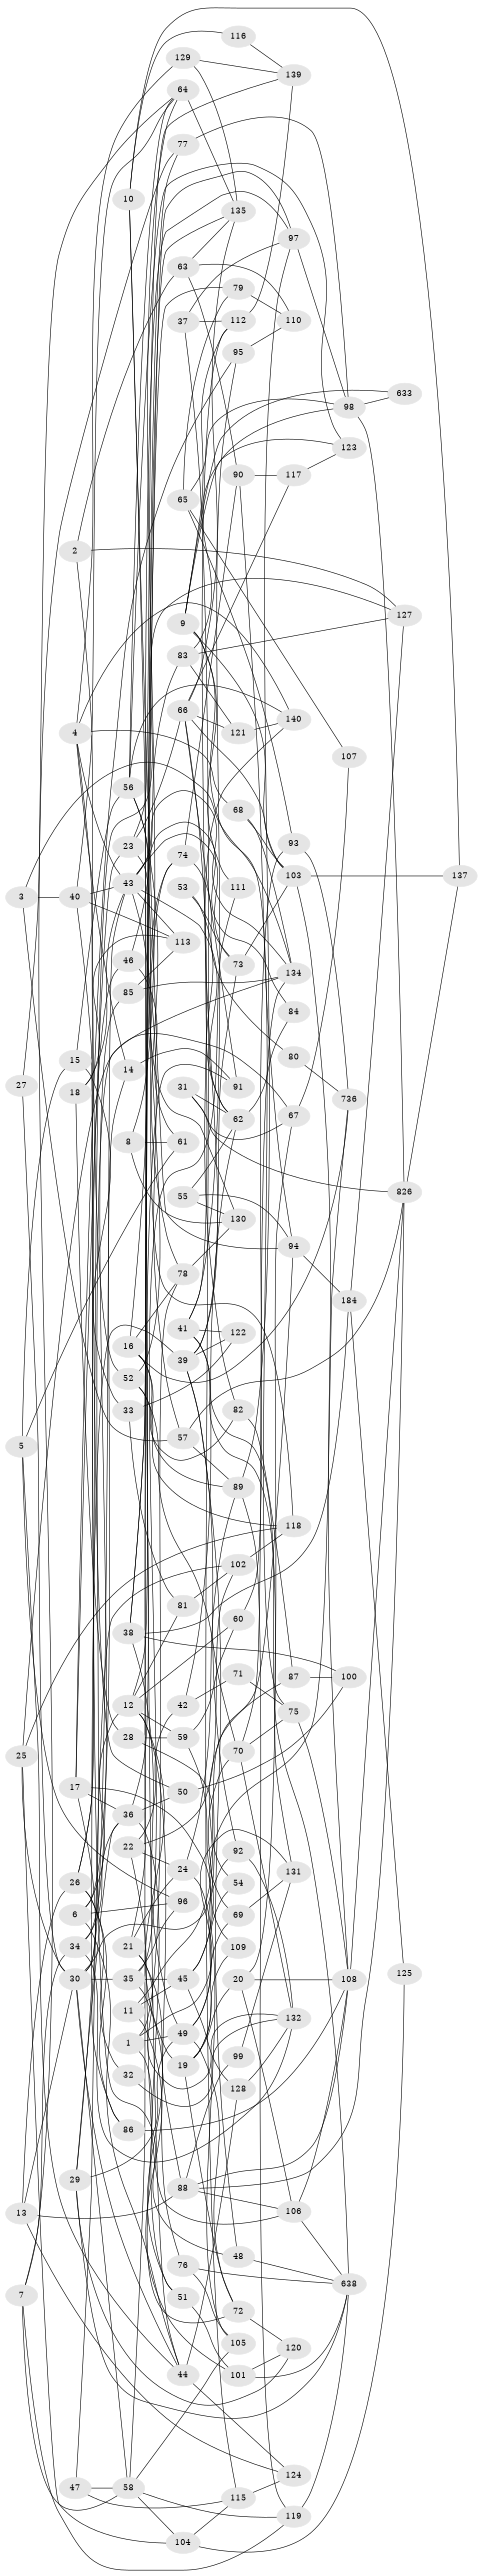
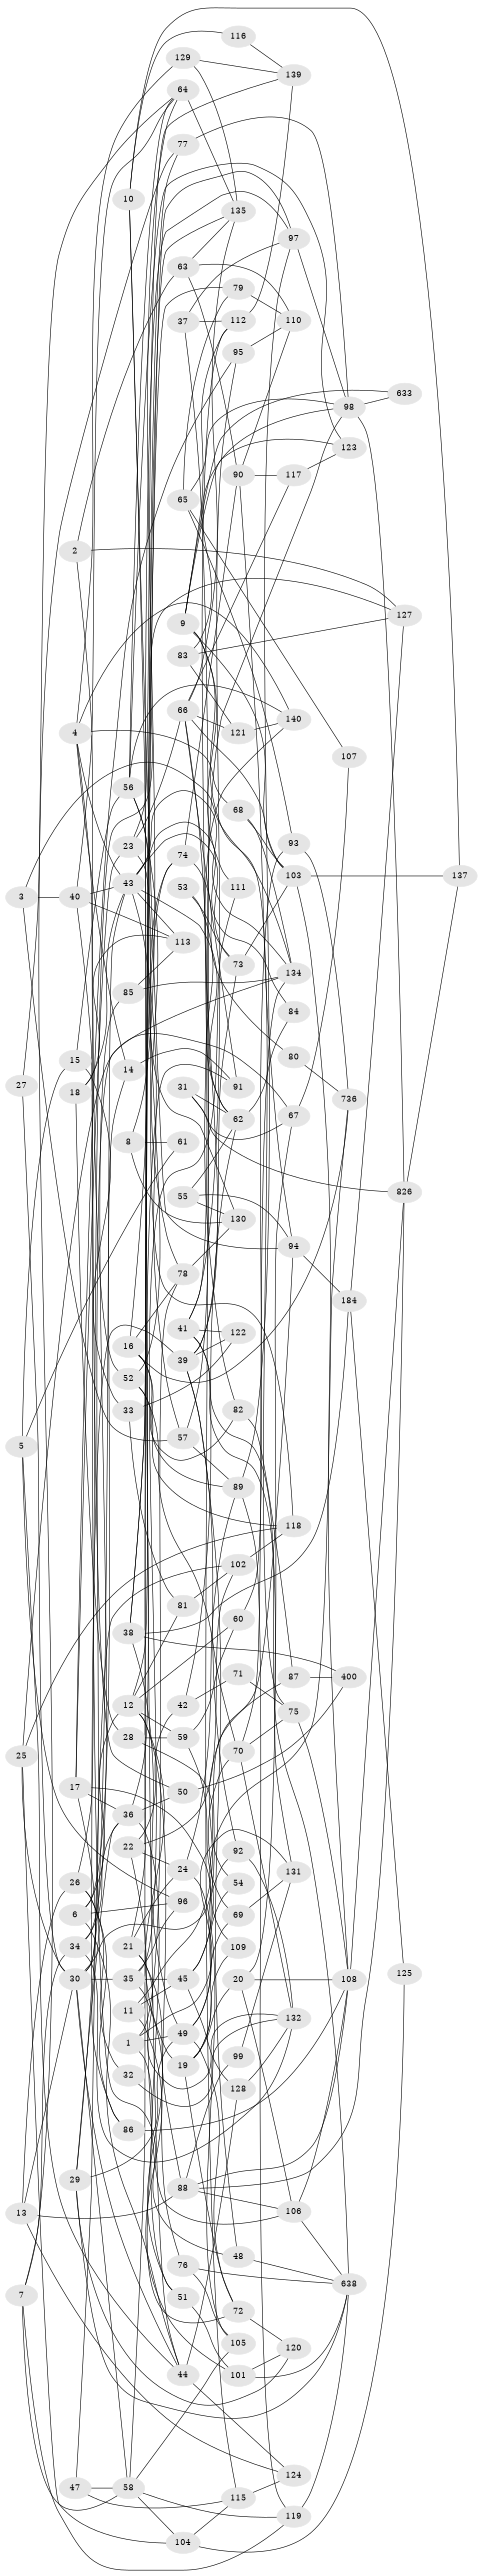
edge "110" -- "90": added
node "46": removed
edge "826" -- "57": now "98" -- "57"
node "100": label "100" -> "400"
